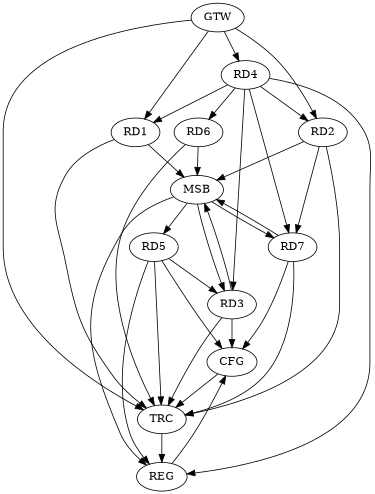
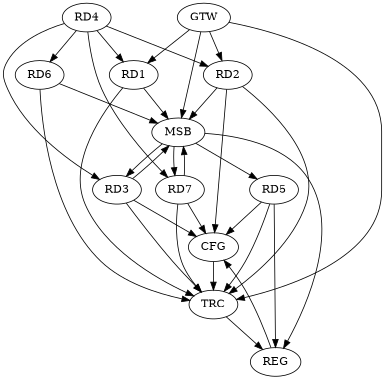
edge "GTW" -> "RD4": now "GTW" -> "MSB"
edge "RD2" -> "RD7": now "RD2" -> "CFG"
edge "RD5" -> "RD3": removed
edge "RD4" -> "REG": removed
